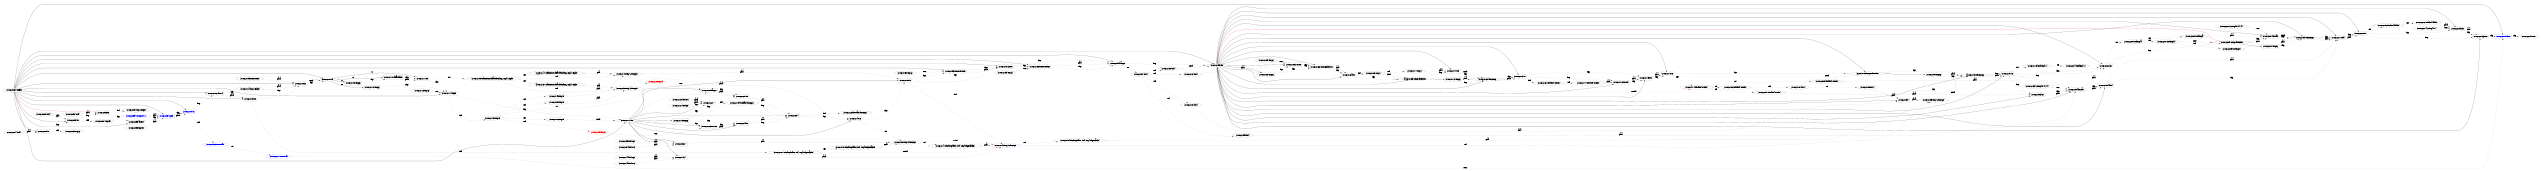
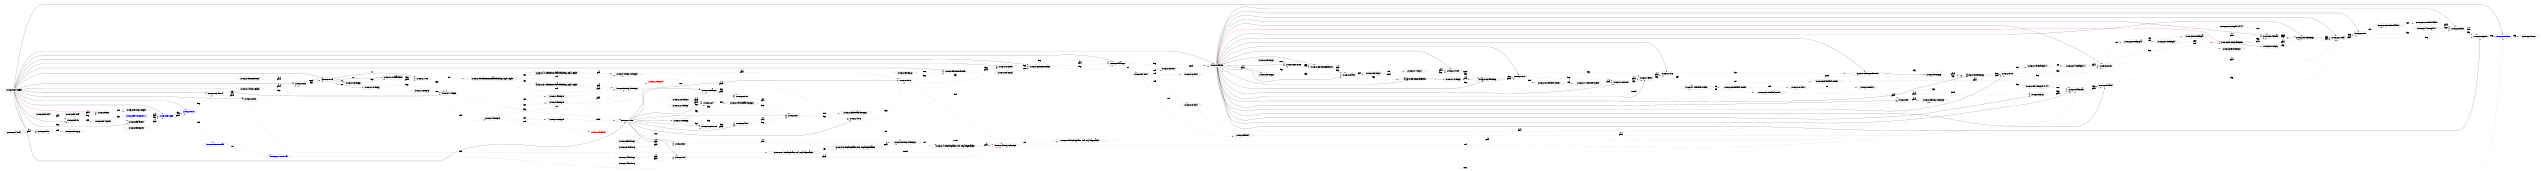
edge "(210612160)empty" -> "(210612168)out_neighbours": now "(210612160)empty" -> "(210612164)list"
edge "(210612194)format" -> "(210612202)zip": now "(210612204)List[Any](w)" -> "(210612202)zip"
